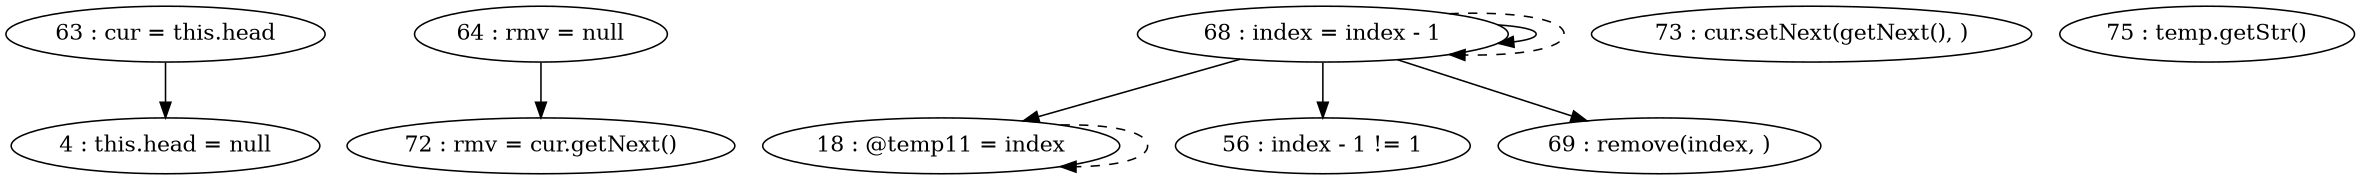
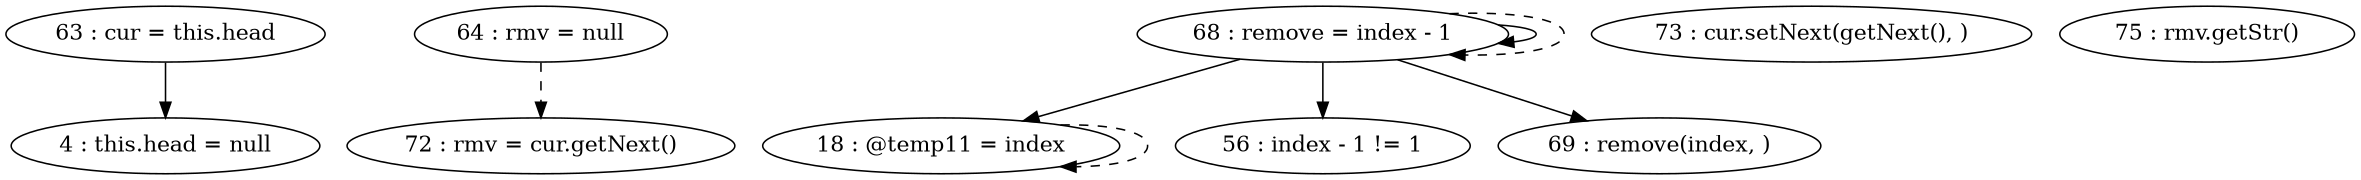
node "68 : index = index - 1": label "68 : index = index - 1" -> "68 : remove = index - 1"
node "75 : temp.getStr()": label "75 : temp.getStr()" -> "75 : rmv.getStr()"
edge "64 : rmv = null" -> "72 : rmv = cur.getNext()": style solid -> dashed
